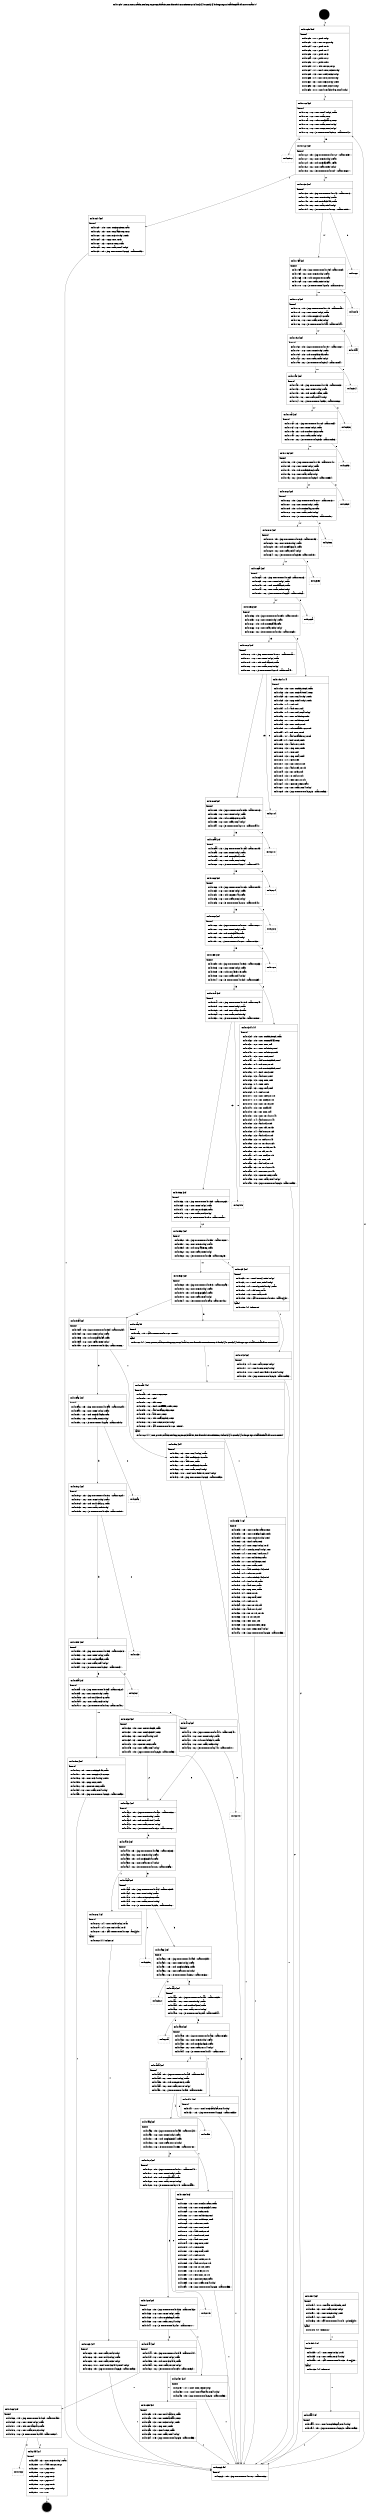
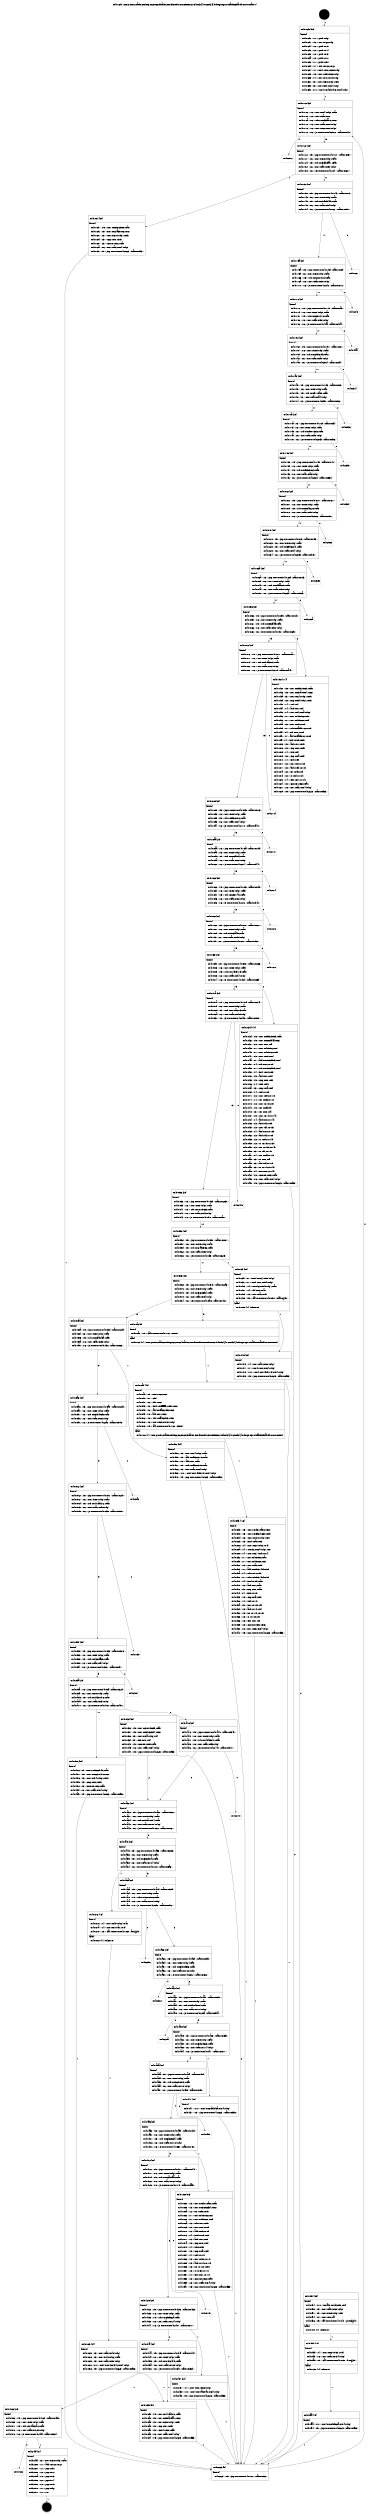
edge "0x401c83 [24]" -> "0x402623 [5]": now "0x401c83 [24]" -> "0x401c9b [30]"
